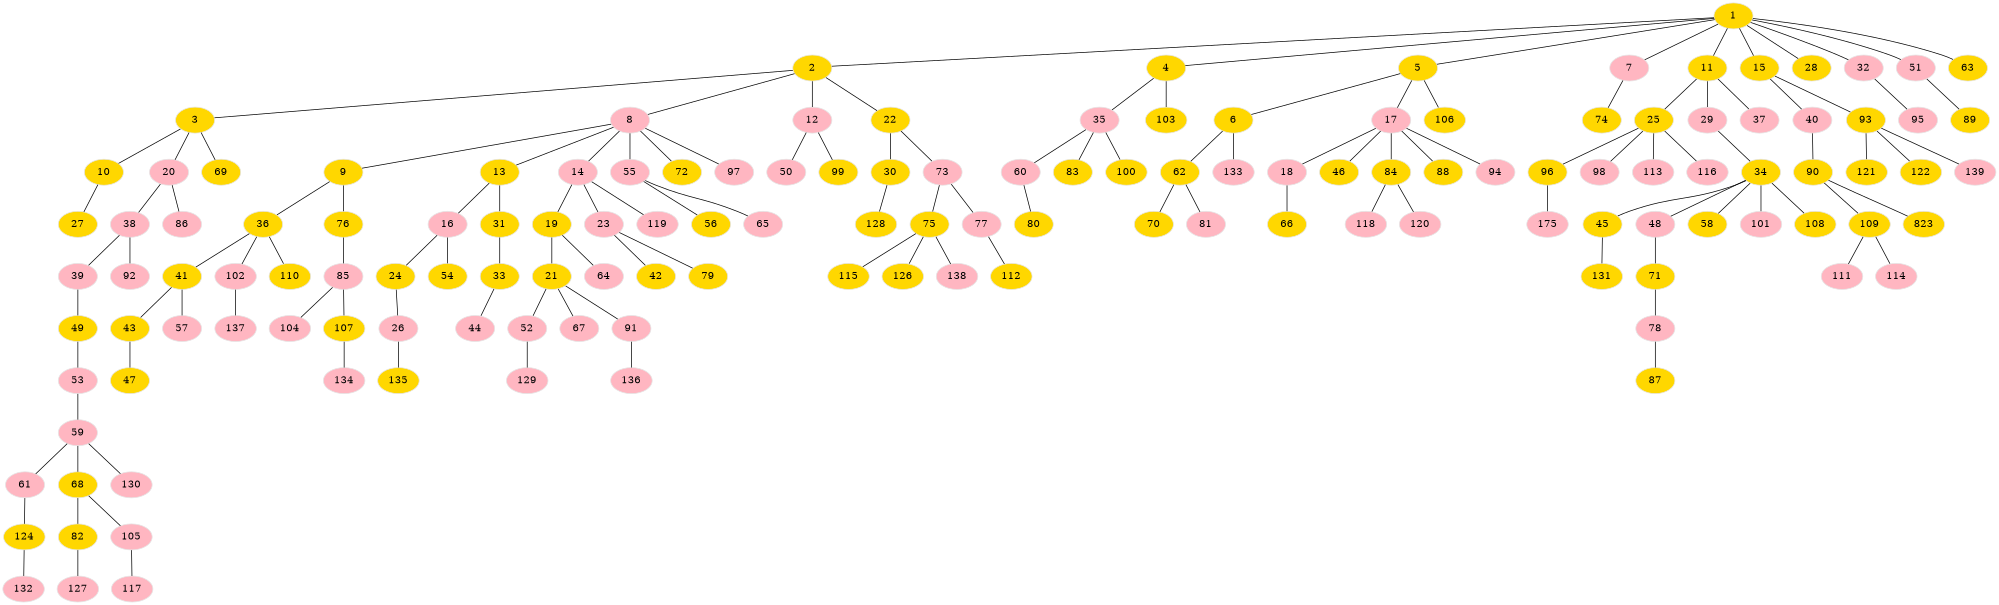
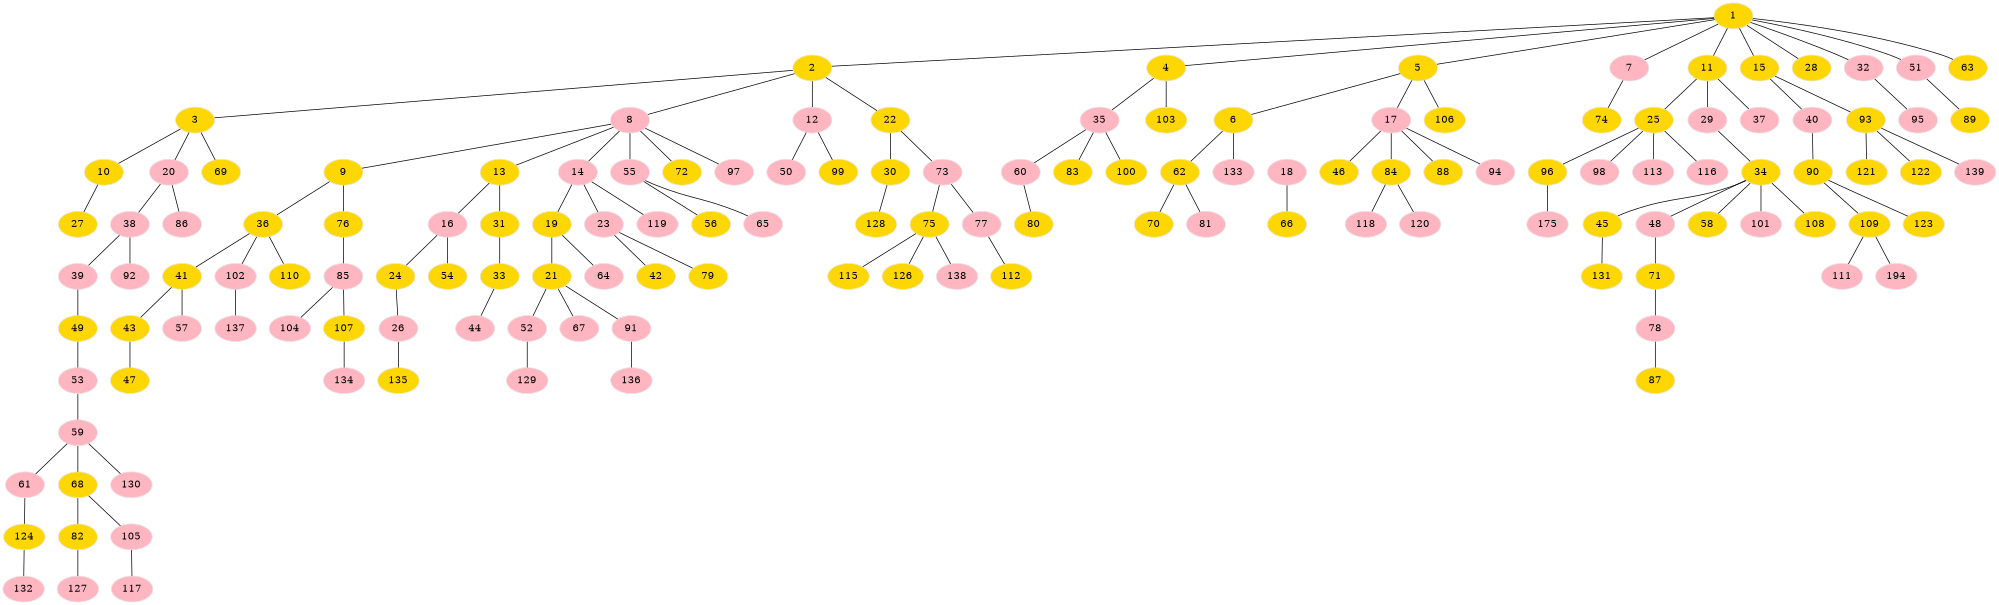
edge "17" -- "18": removed
node "823": label "823" -> "123"
node "114": label "114" -> "194"
